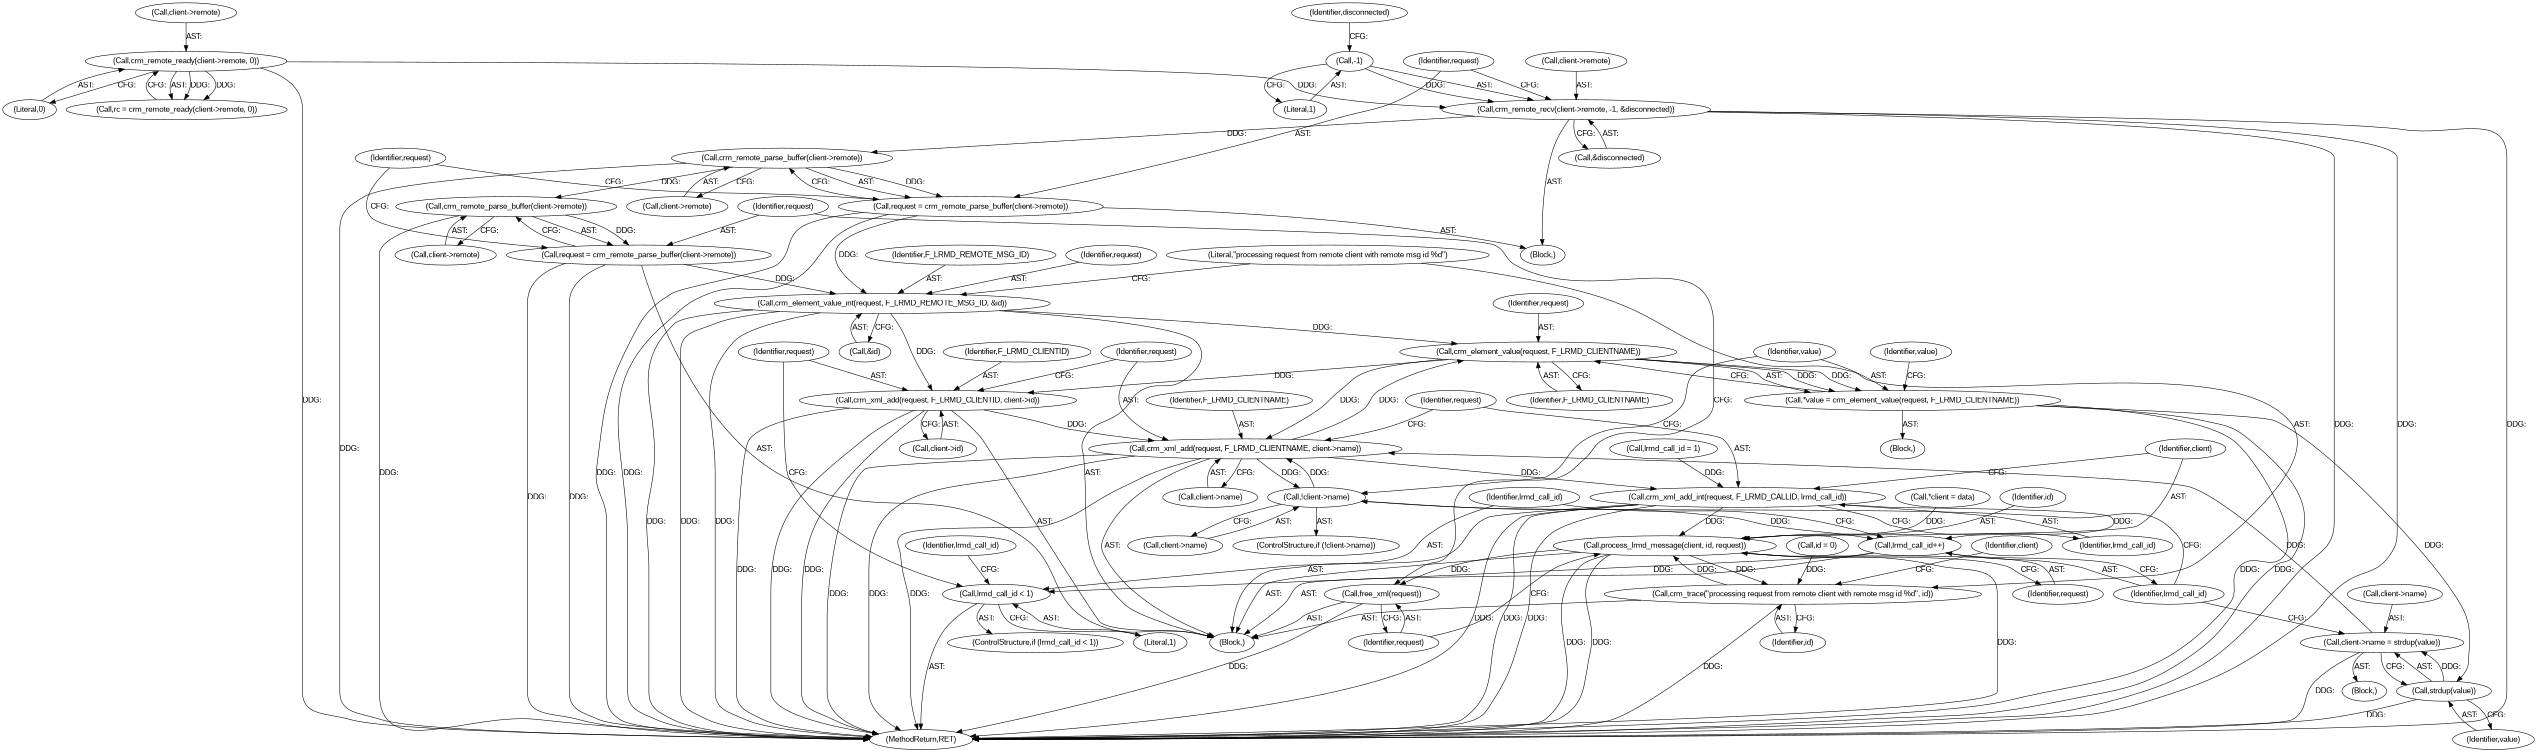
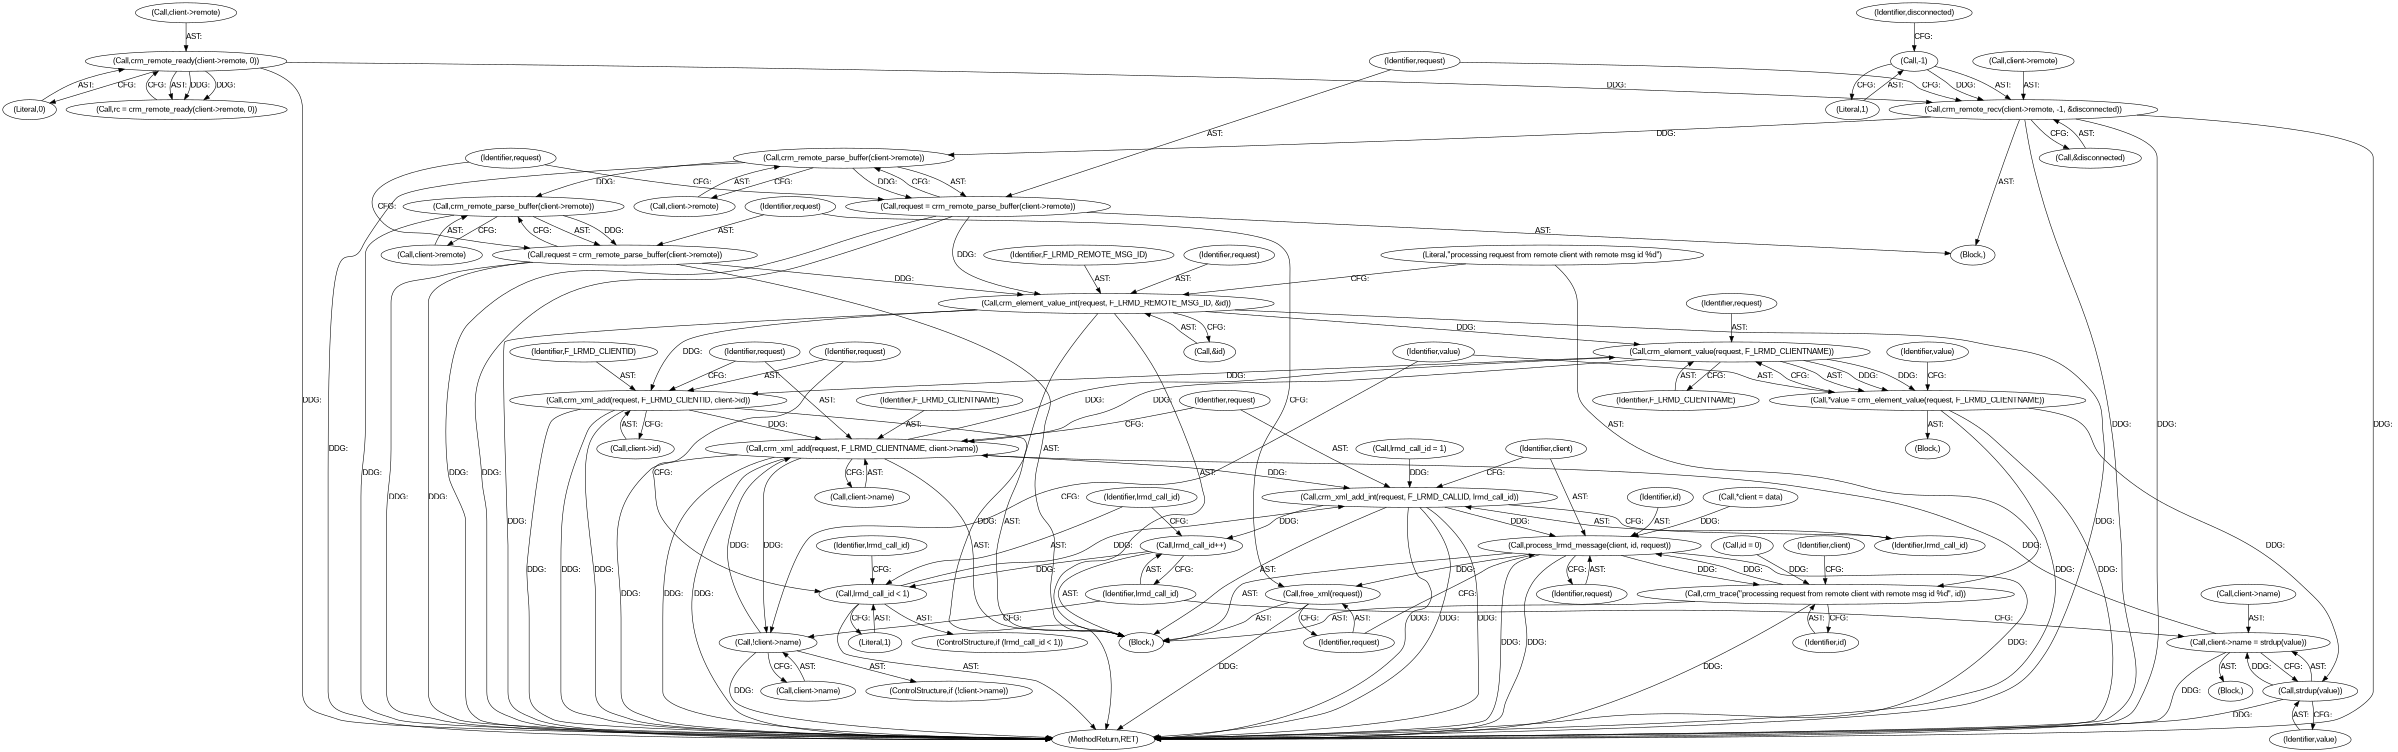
edge "(Call,!client->name)" -> "(Call,lrmd_call_id++)": now "(Call,!client->name)" -> "(MethodReturn,RET)"
edge "(Call,lrmd_call_id < 1)" -> "(Call,crm_xml_add_int(request, F_LRMD_CALLID, lrmd_call_id))": added, label "DDG:"
